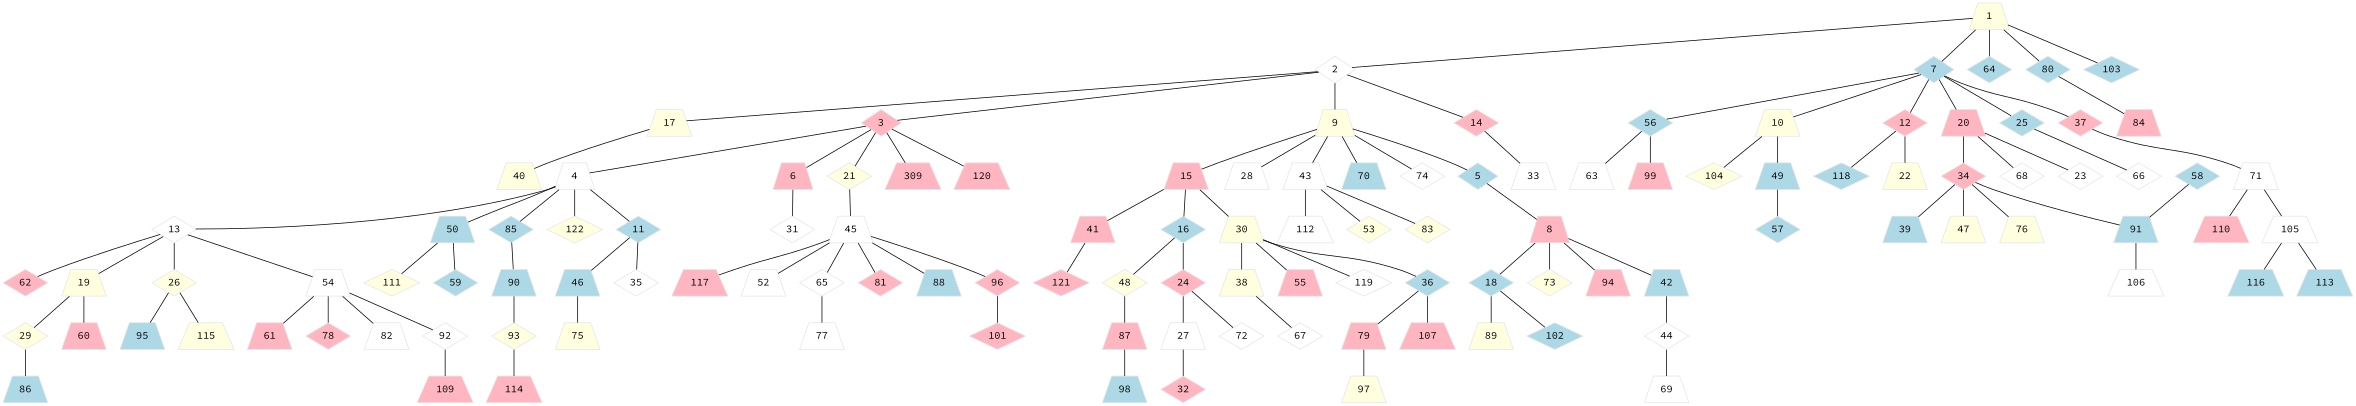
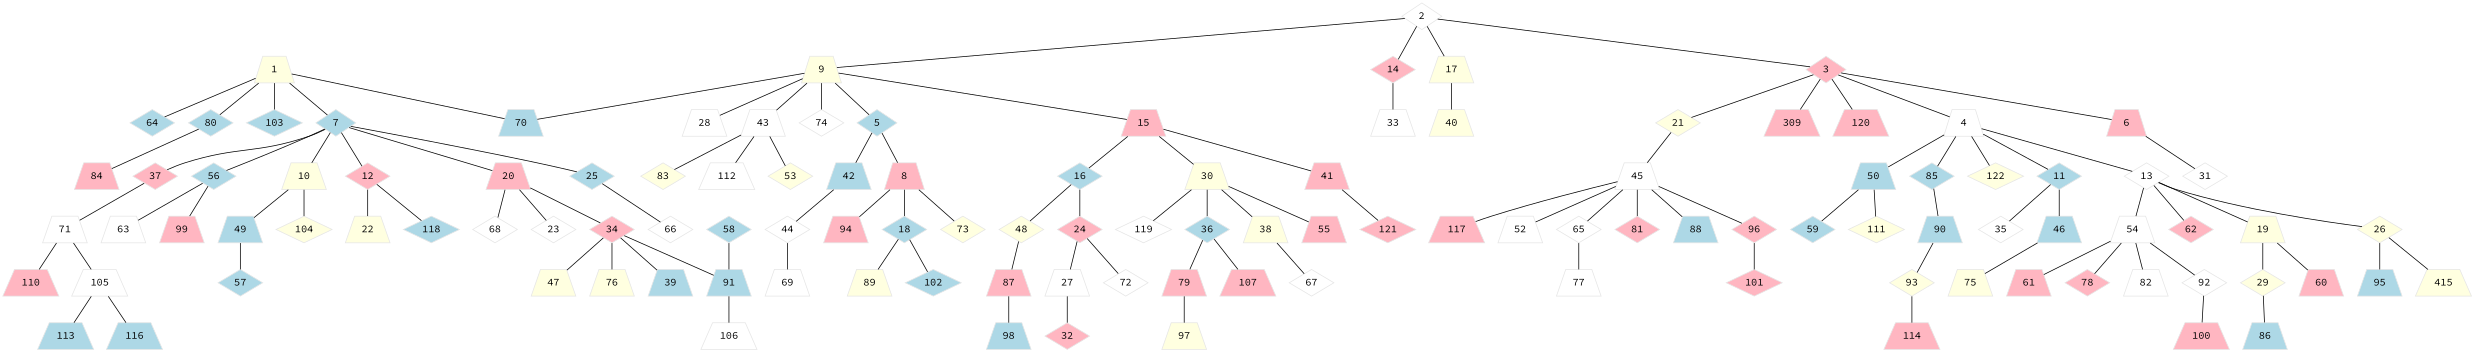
edge "1" -- "2": now "1" -- "70"
edge "8" -- "42": now "5" -- "42"
node "115": label "115" -> "415"
node "109": label "109" -> "100"
